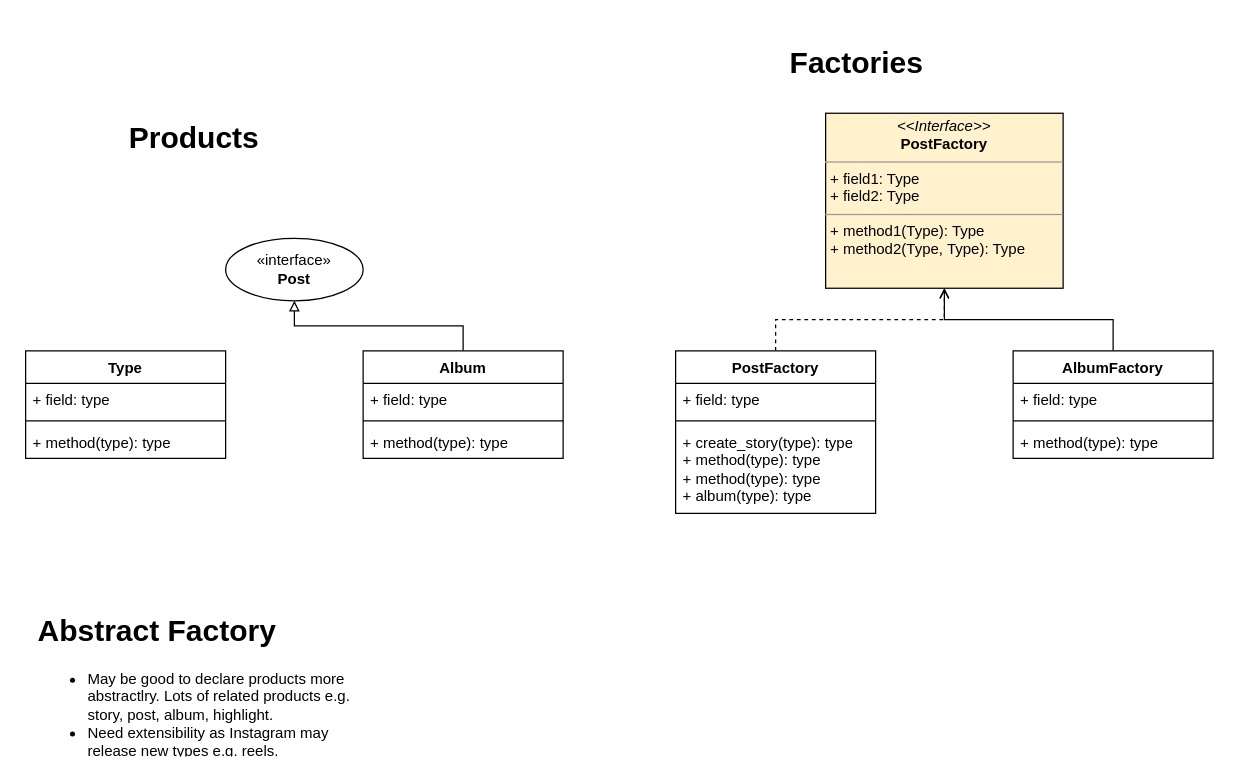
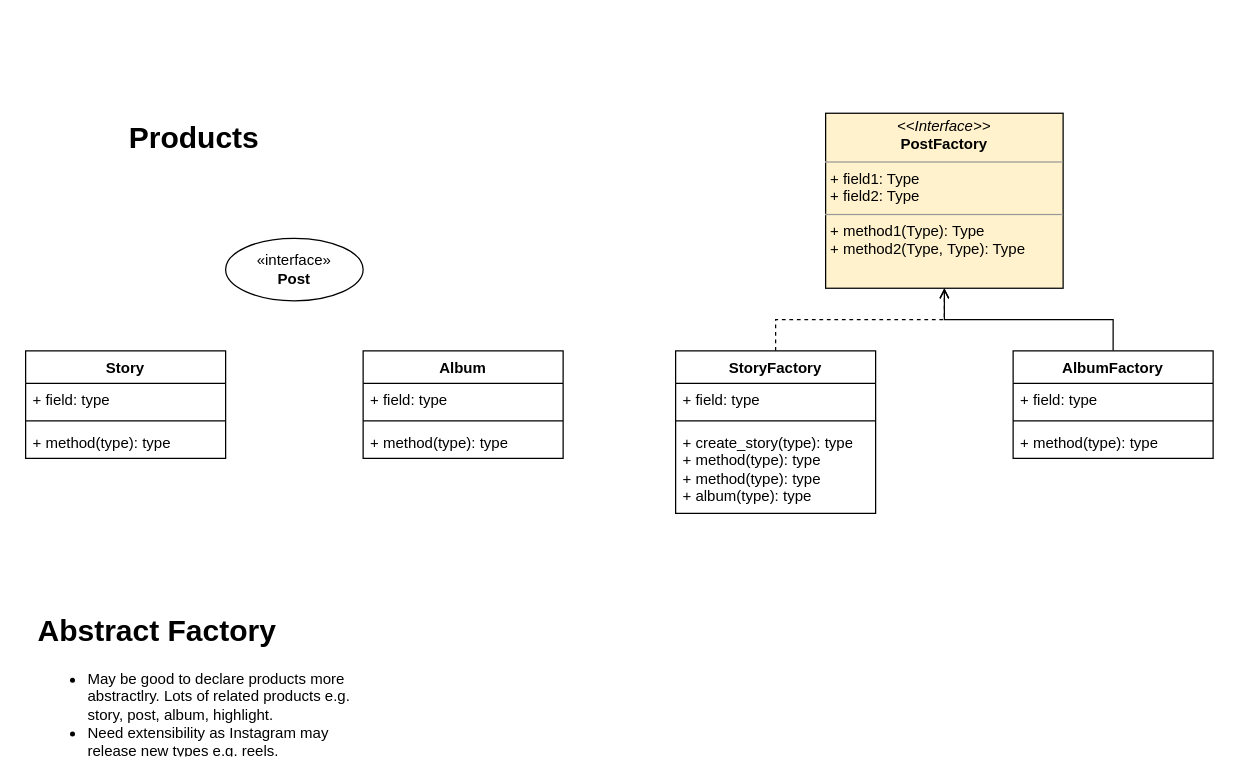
node "Factories": removed
edge "Album" -> "«interface» Post": removed
node "Type": label "Type" -> "Story"
node "PostFactory": label "PostFactory" -> "StoryFactory"
